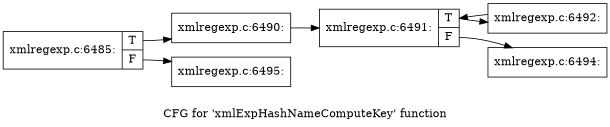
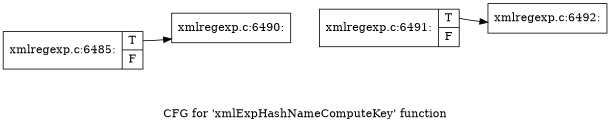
edge "xmlregexp.c:6492:" -> "xmlregexp.c:6491:": removed
edge "xmlregexp.c:6490:" -> "xmlregexp.c:6491:": removed
node "xmlregexp.c:6494:": removed
node "xmlregexp.c:6495:": removed
